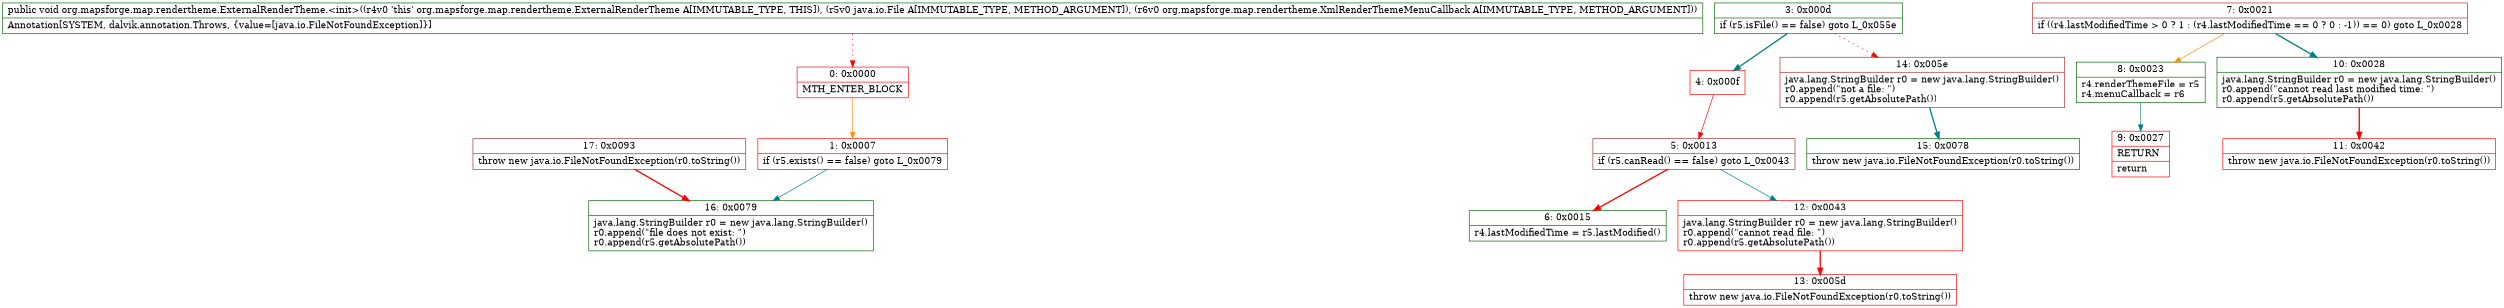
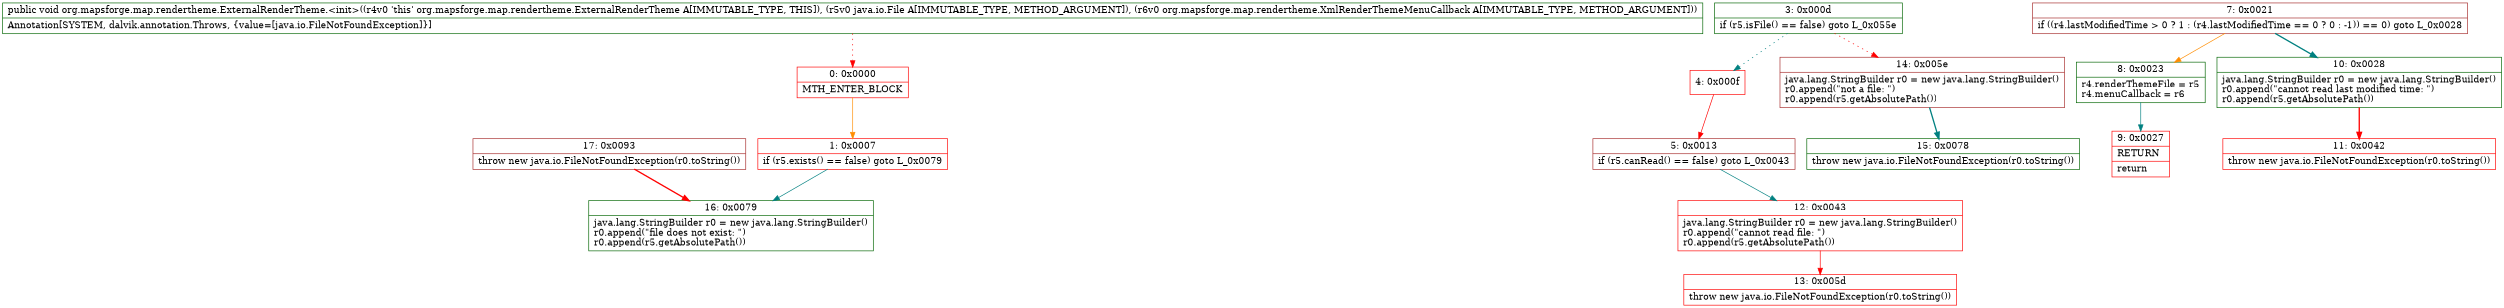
edge "3: 0x000d" -> "4: 0x000f": style bold -> dotted
node "6: 0x0015": removed
edge "12: 0x0043" -> "13: 0x005d": style bold -> solid
